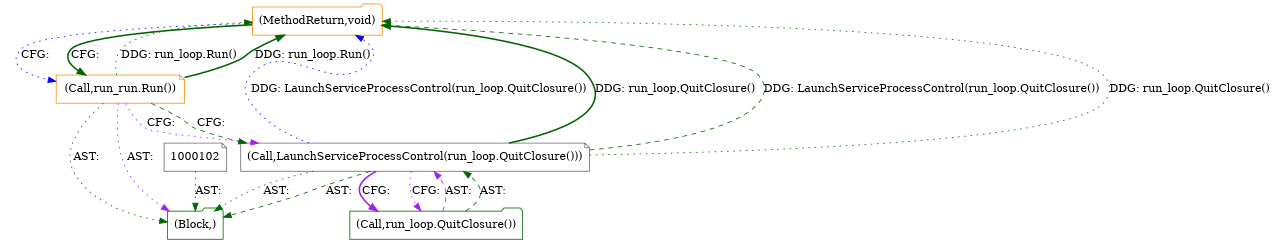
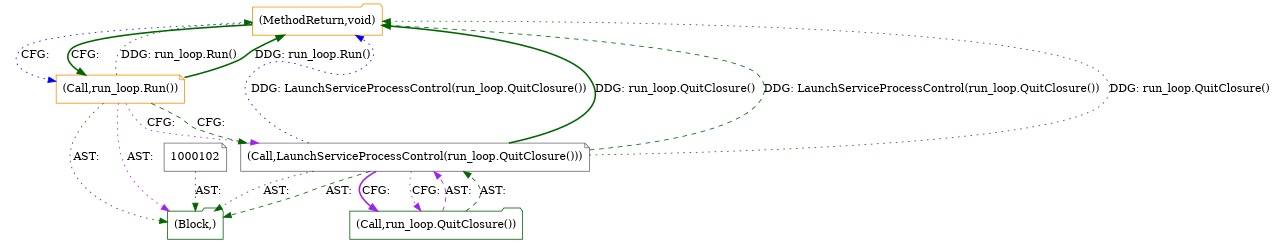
node "(Call,run_run.Run())": label "(Call,run_run.Run())" -> "(Call,run_loop.Run())"
